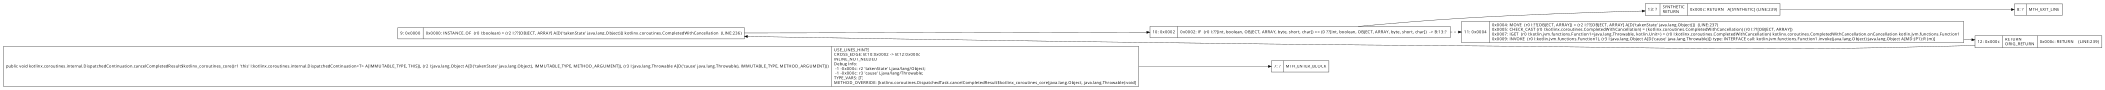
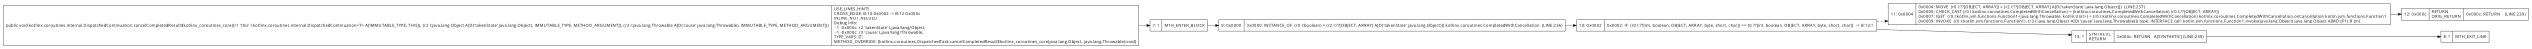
edge "12: 0x000c" -> "9: 0x0000": now "7: ?" -> "9: 0x0000"
